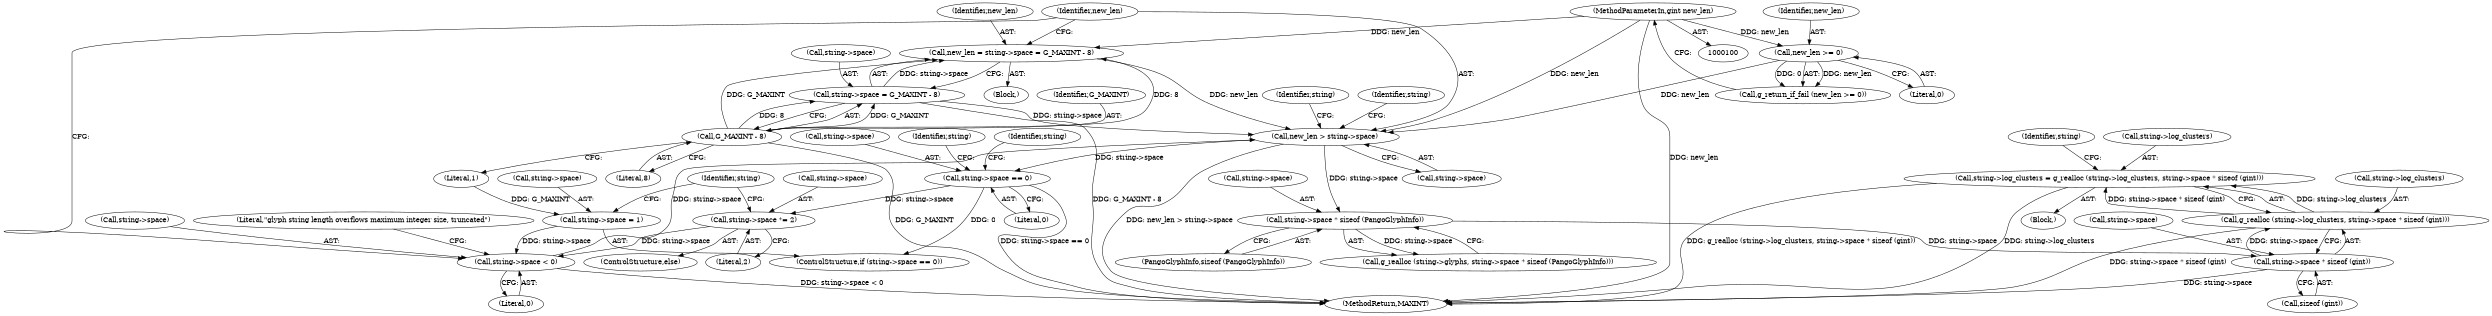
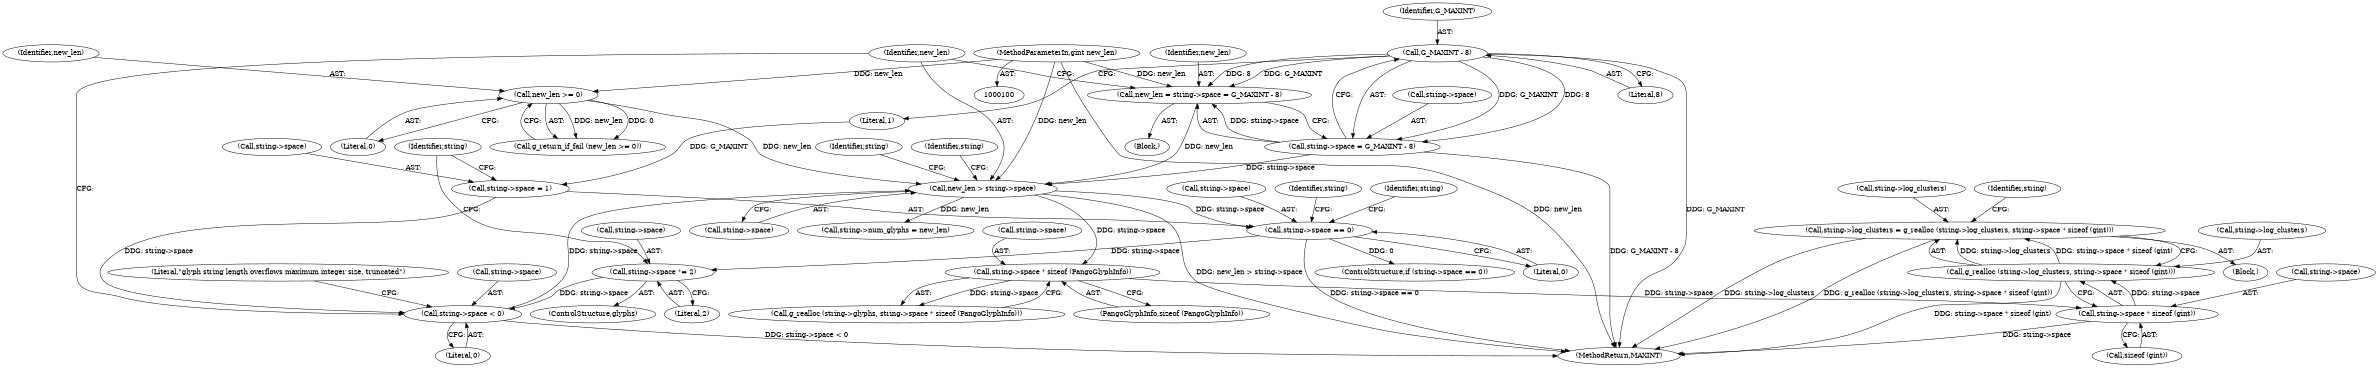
edge "(Call,g_return_if_fail (new_len >= 0))" -> "(MethodParameterIn,gint new_len)": now "(Call,g_return_if_fail (new_len >= 0))" -> "(Call,new_len >= 0)"
node "(Call,string->num_glyphs = new_len)": added
edge "(Call,string->space = 1)" -> "(ControlStructure,if (string->space == 0))": now "(Call,string->space = 1)" -> "(Call,string->space == 0)"
node "(ControlStructure,else)": label "(ControlStructure,else)" -> "(ControlStructure,glyphs)"
